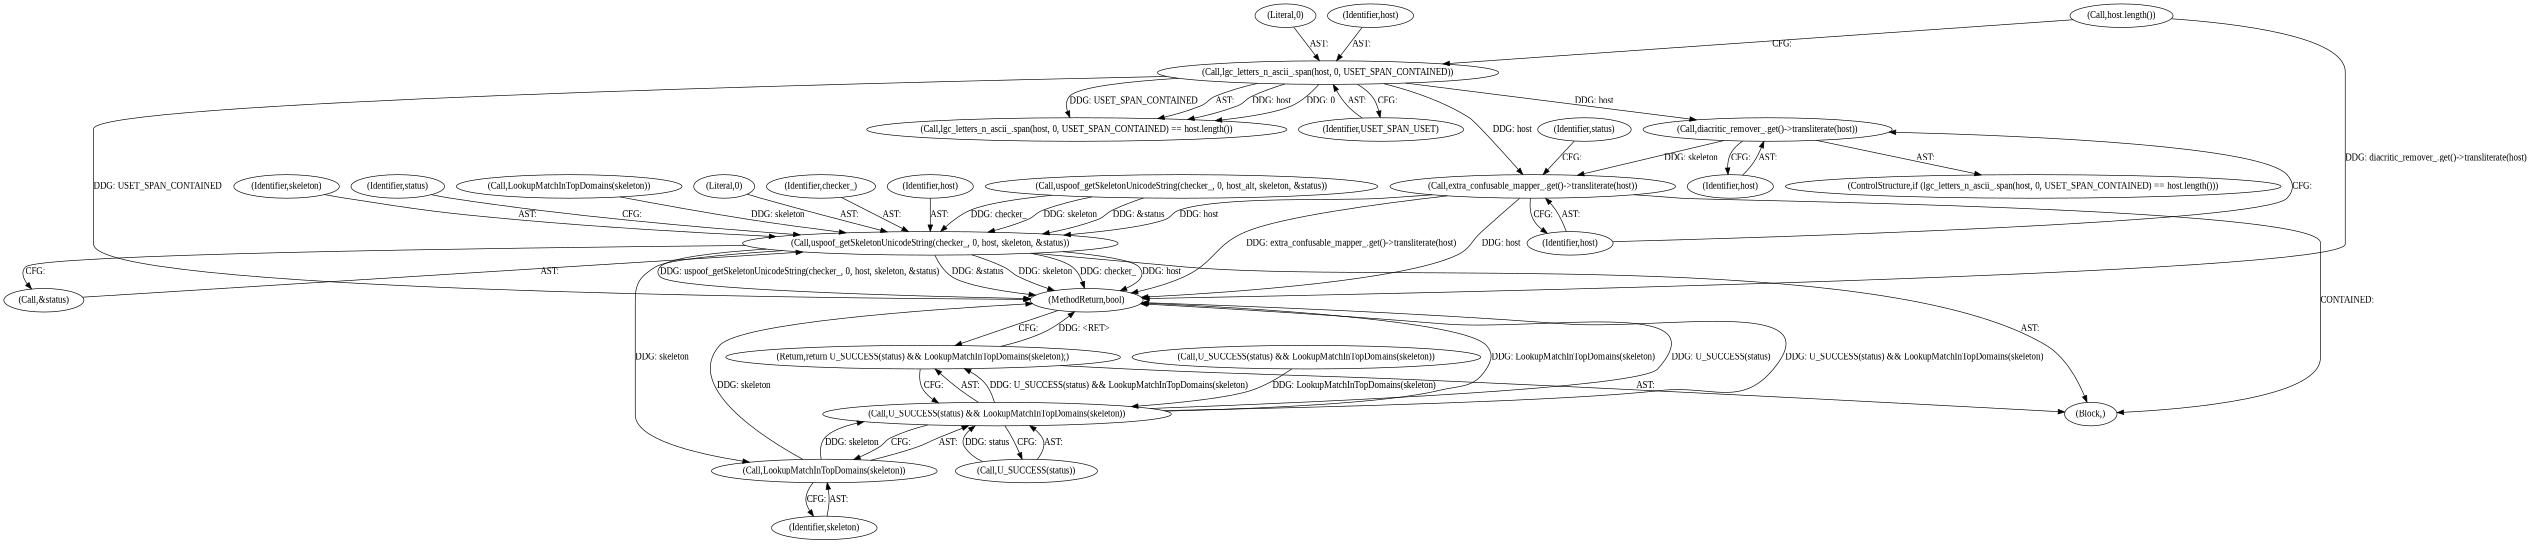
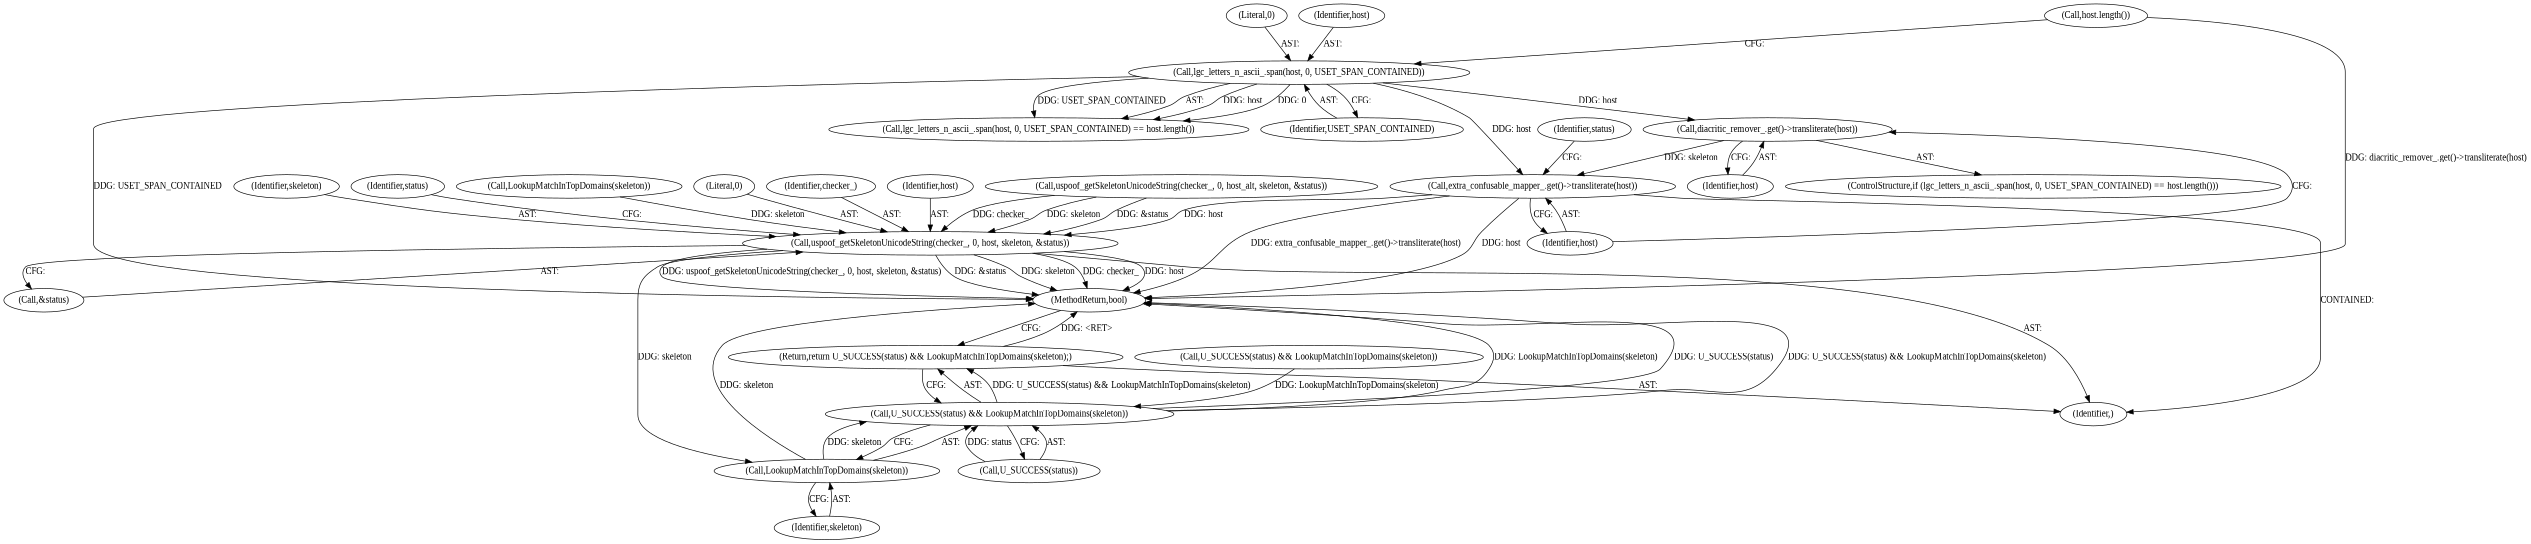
node "(Identifier,USET_SPAN_USET)": label "(Identifier,USET_SPAN_USET)" -> "(Identifier,USET_SPAN_CONTAINED)"
node "(Block,)": label "(Block,)" -> "(Identifier,)"
